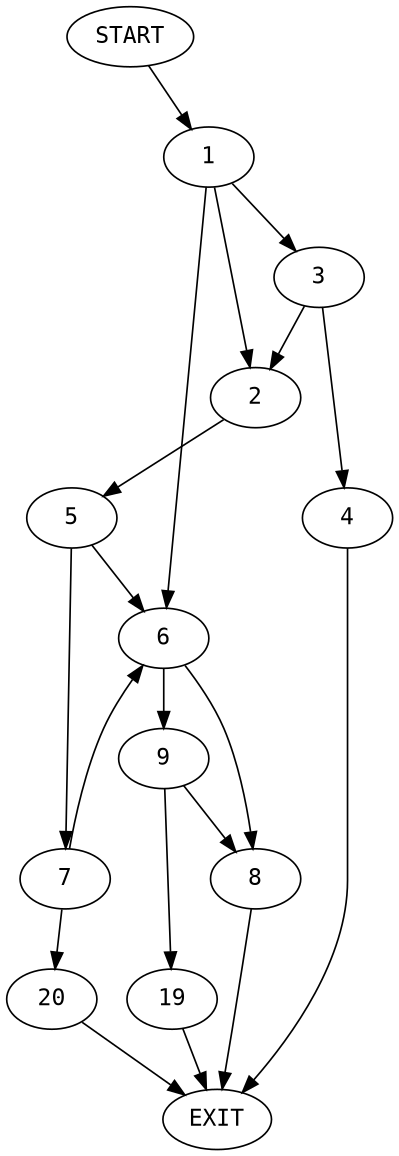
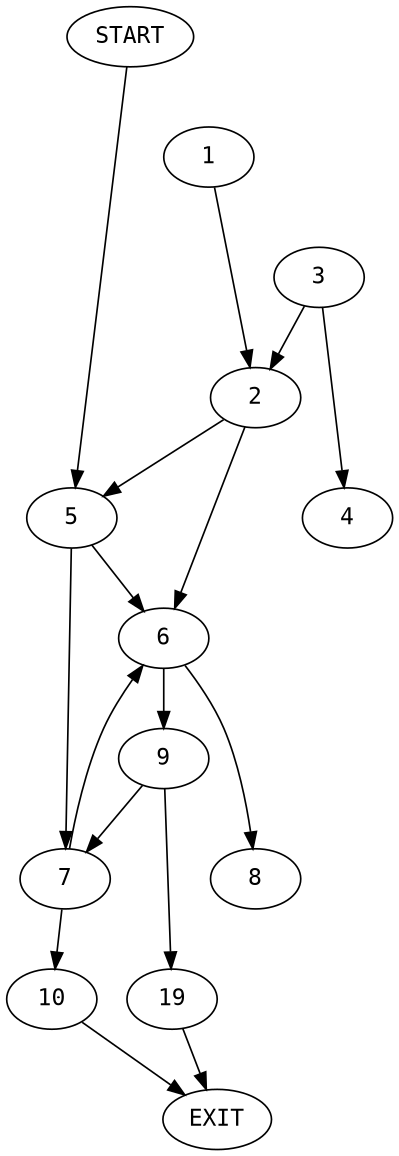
edge "START" -> "1": now "START" -> "5"
edge "1" -> "3": removed
edge "1" -> "6": now "2" -> "6"
edge "9" -> "8": now "9" -> "7"
edge "4" -> "EXIT": removed
edge "8" -> "EXIT": removed
node "20": label "20" -> "10"
